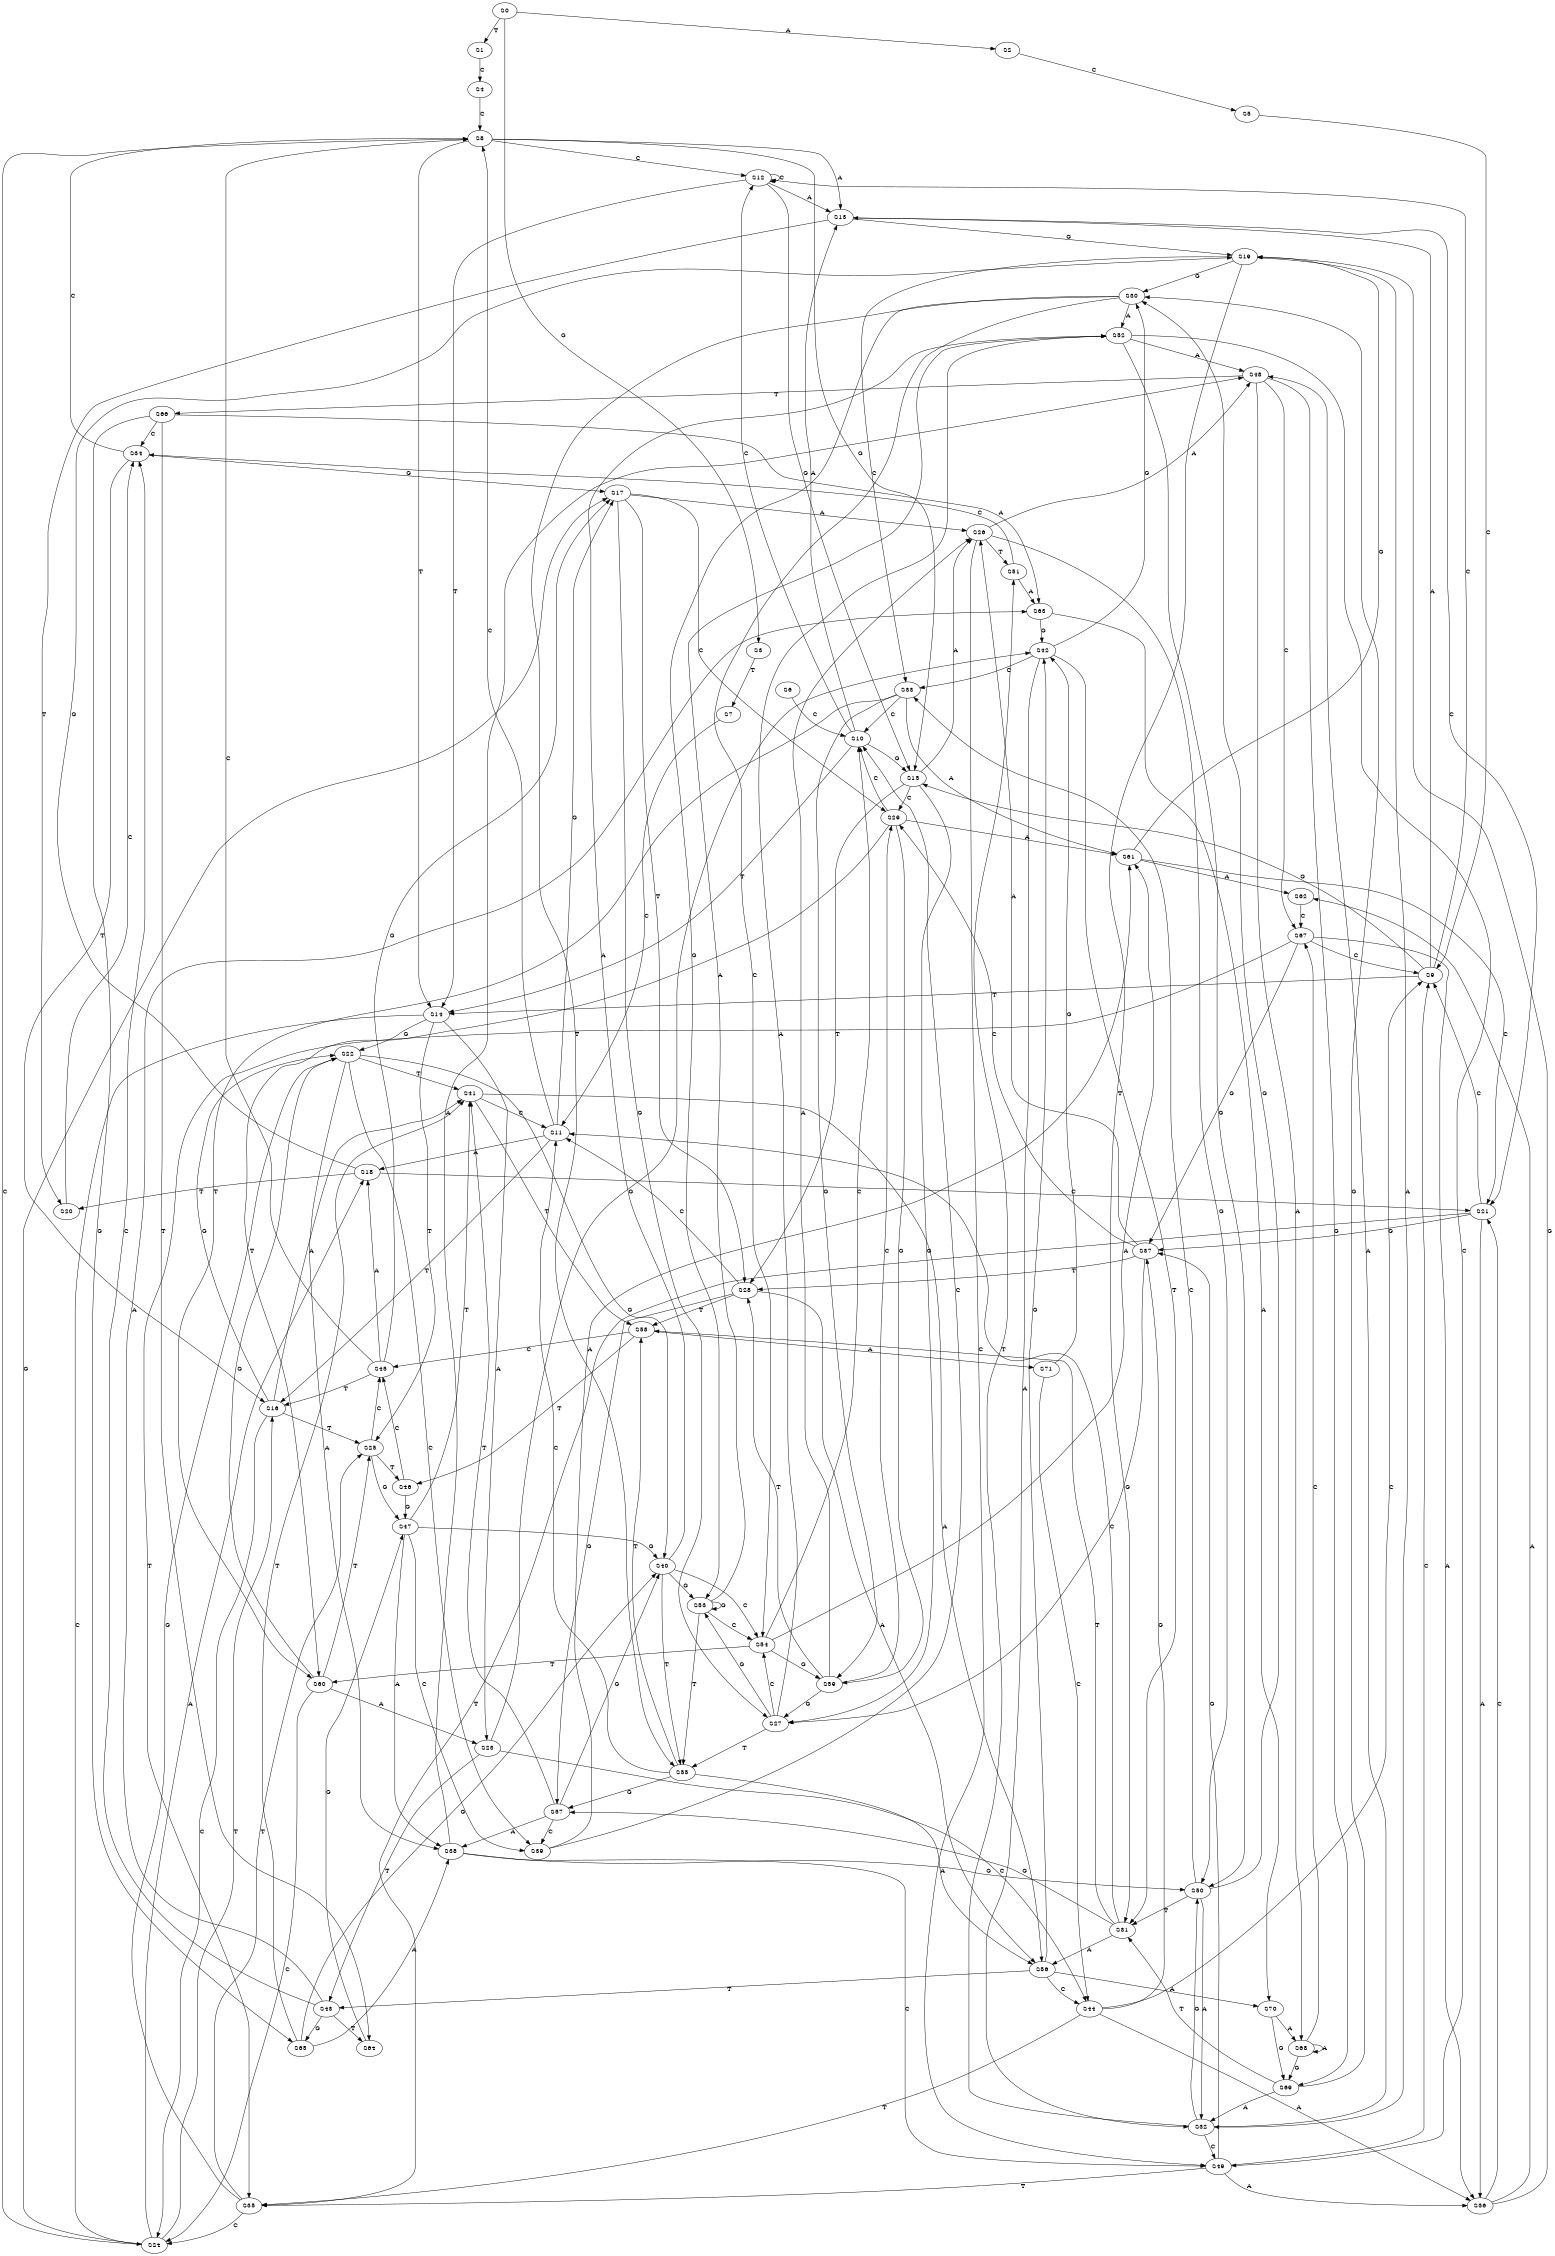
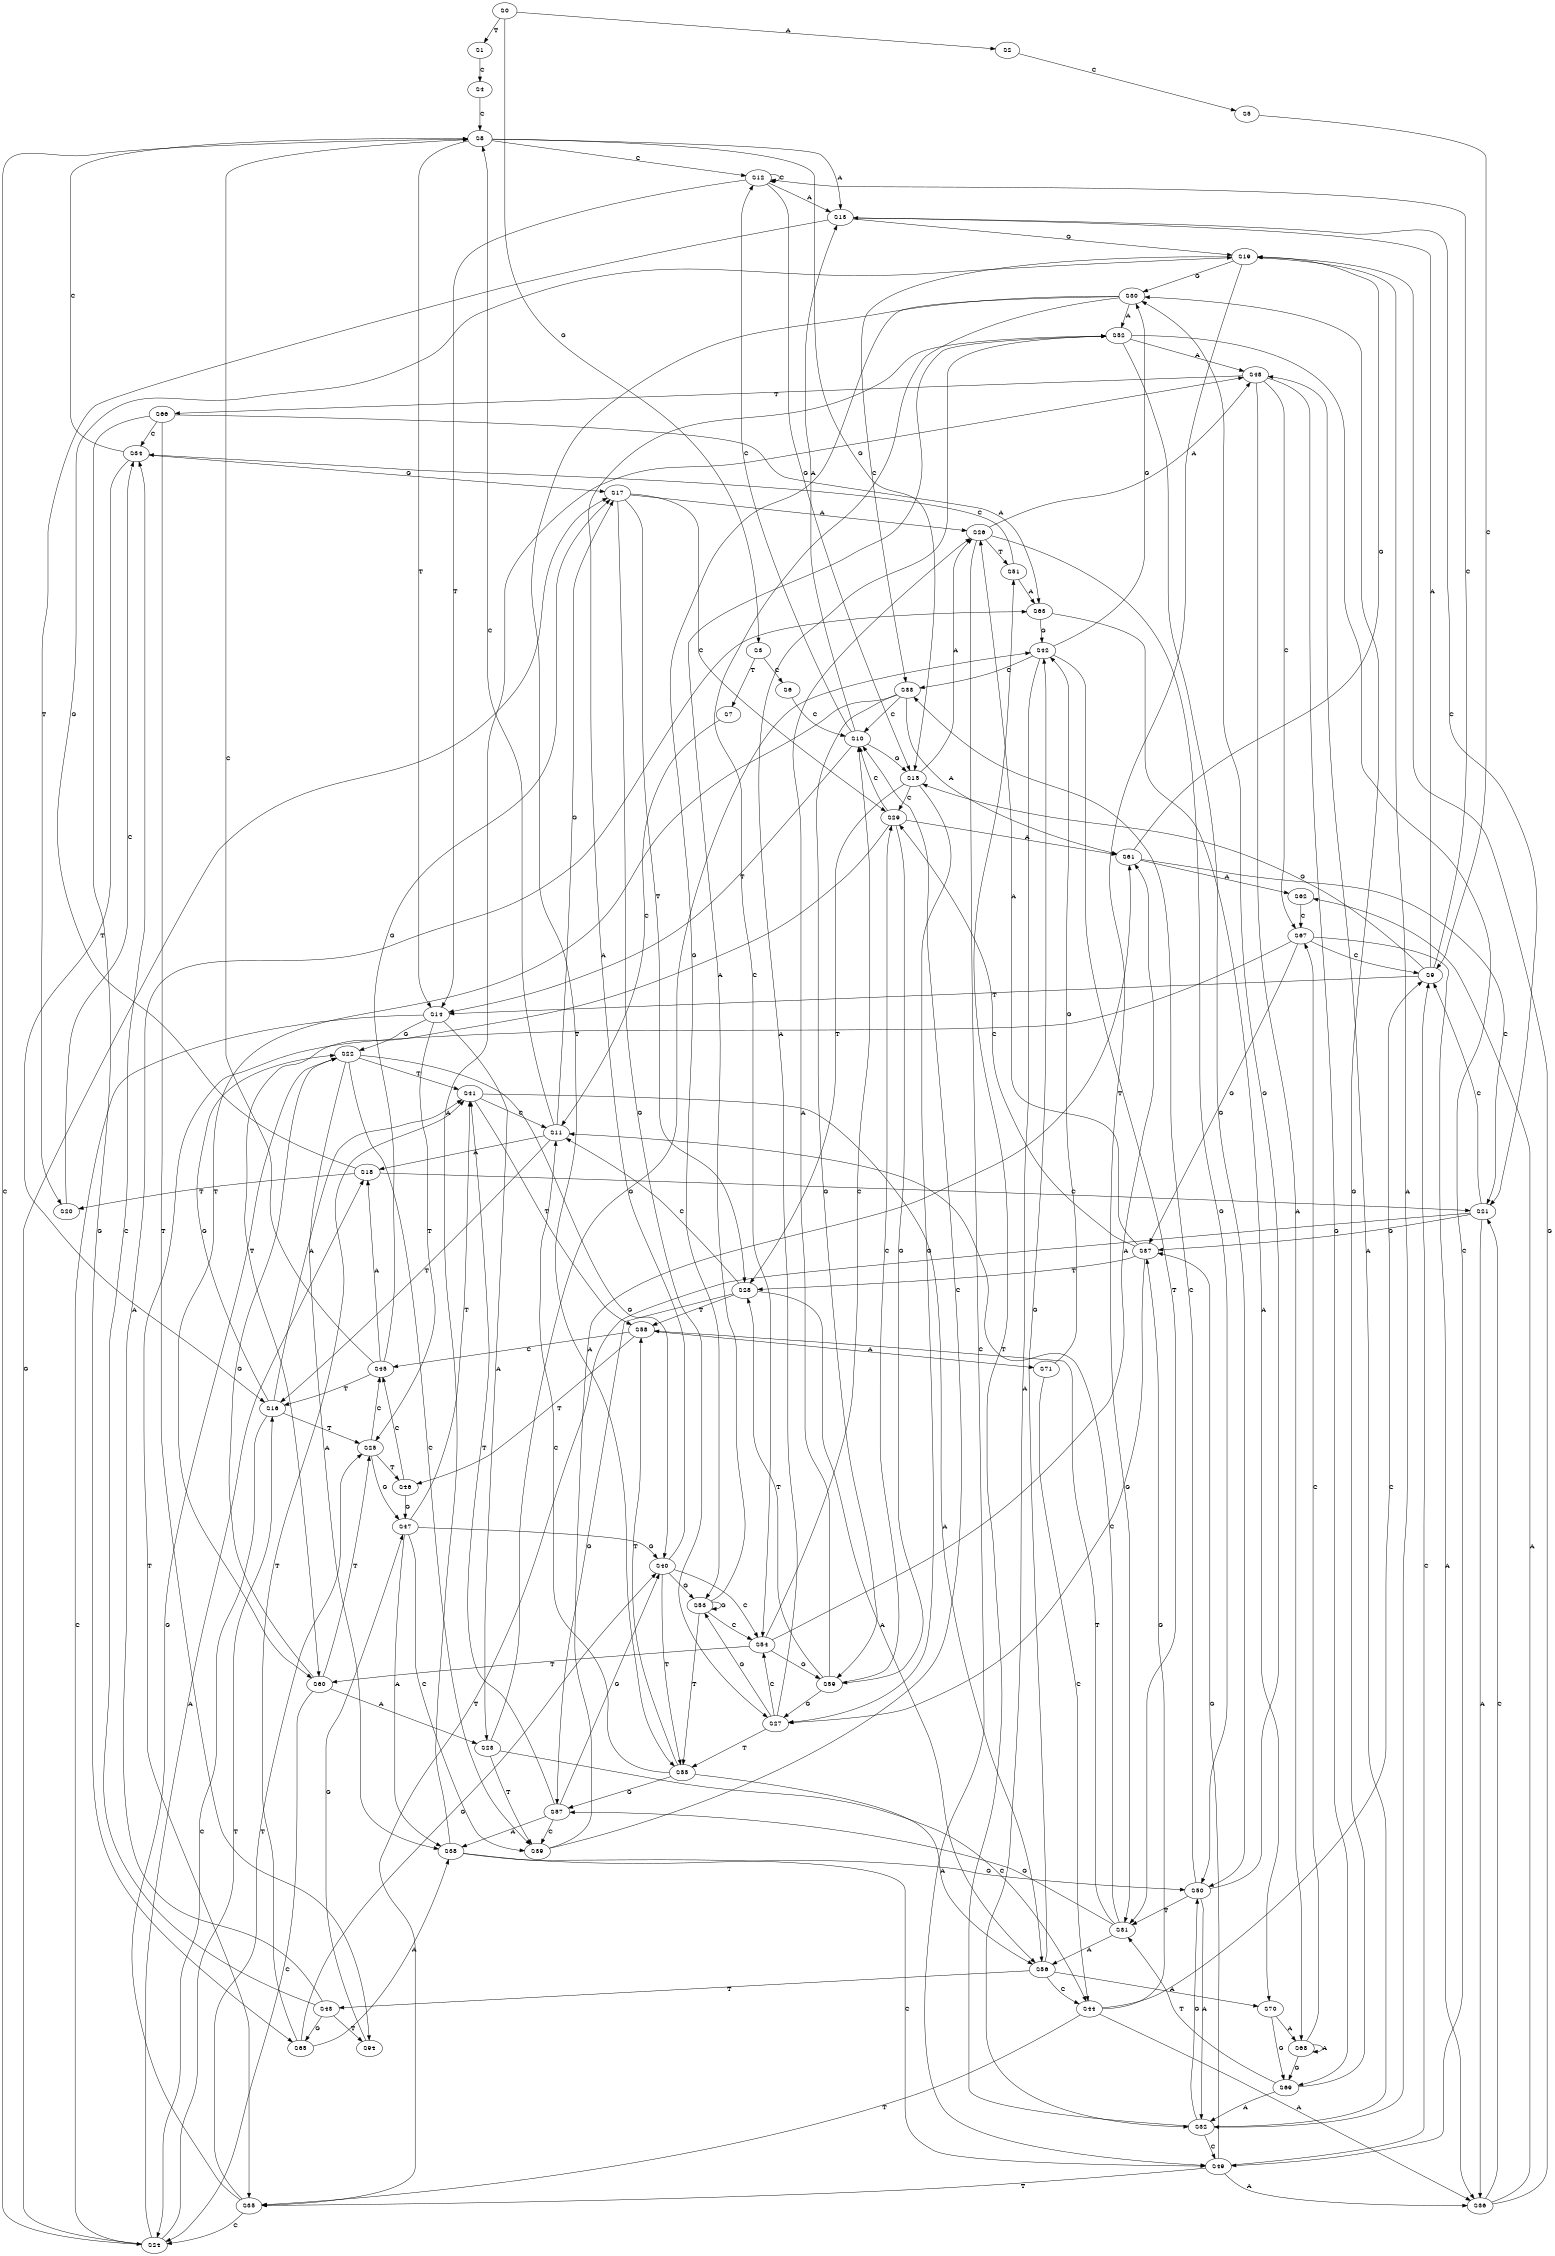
edge "S3" -> "S6": added, label "C"
edge "S23" -> "S43": now "S23" -> "S39"
node "S64": label "S64" -> "S94"
